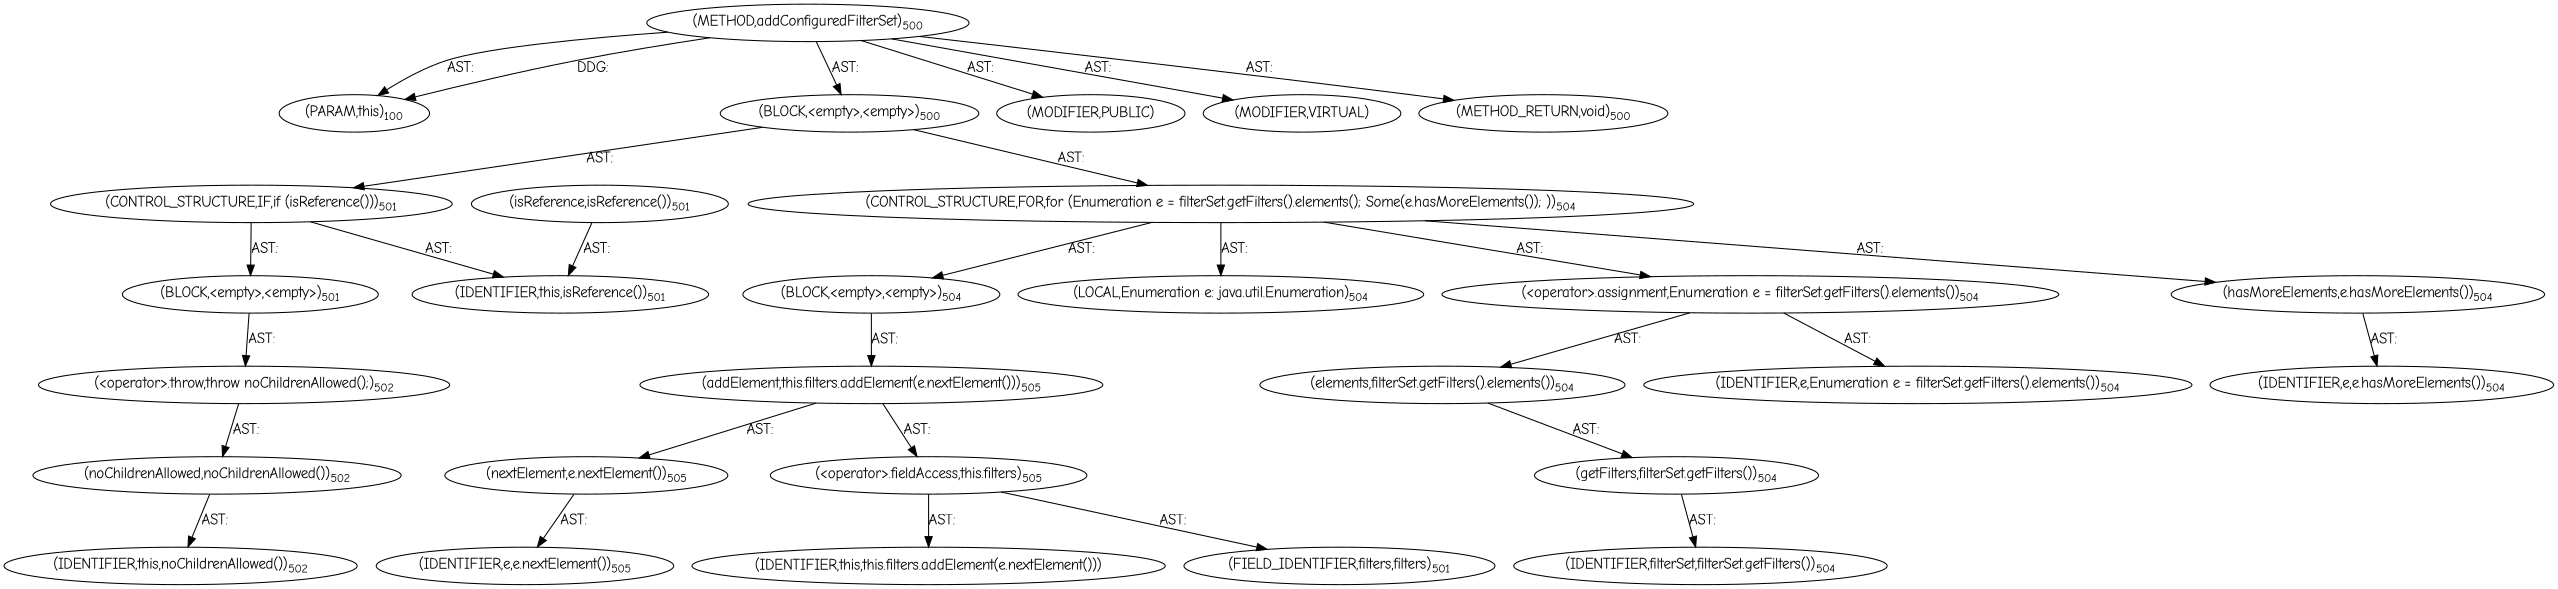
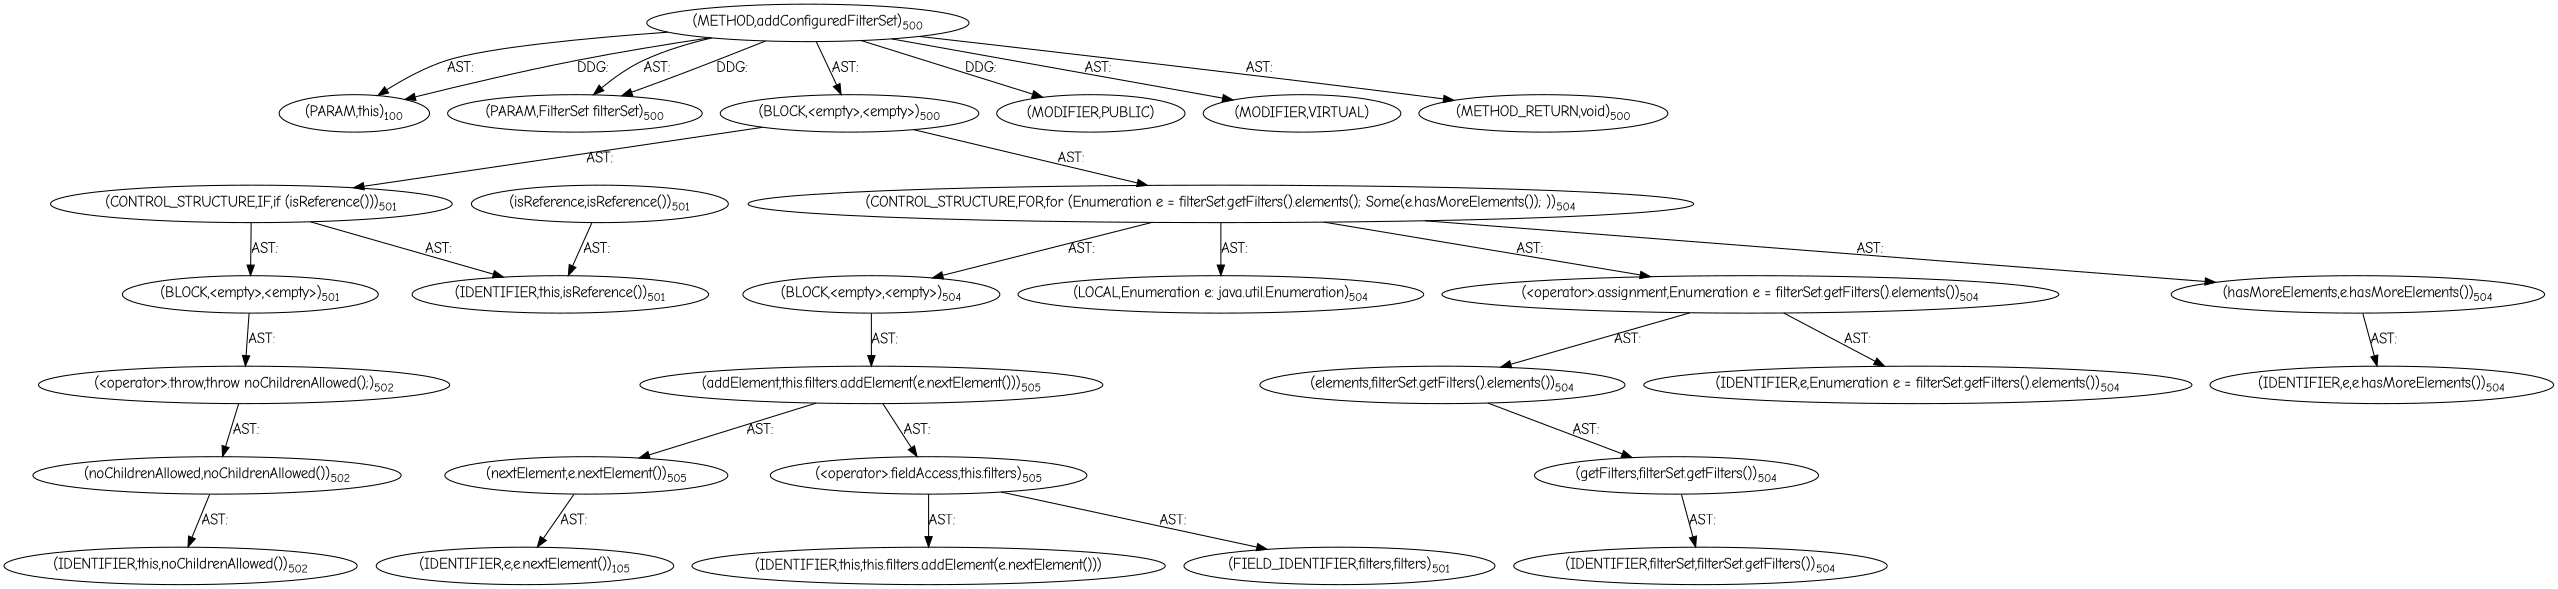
edge "(METHOD,addConfiguredFilterSet)" -> "(MODIFIER,PUBLIC)": label "AST: " -> "DDG: "
node "(PARAM,FilterSet filterSet)": added
node "(IDENTIFIER,e,e.nextElement())": text "505" -> "105"
